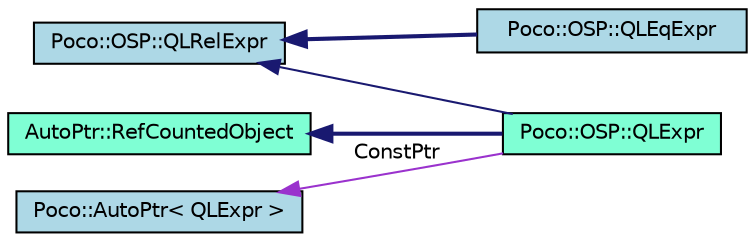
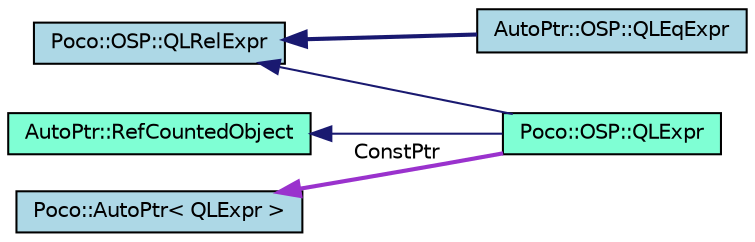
node "Poco::OSP::QLEqExpr": label "Poco::OSP::QLEqExpr" -> "AutoPtr::OSP::QLEqExpr"
edge "Poco::OSP::QLExpr" -> "AutoPtr::RefCountedObject": style bold -> solid
edge "Poco::OSP::QLExpr" -> "Poco::AutoPtr< QLExpr >": style solid -> bold
